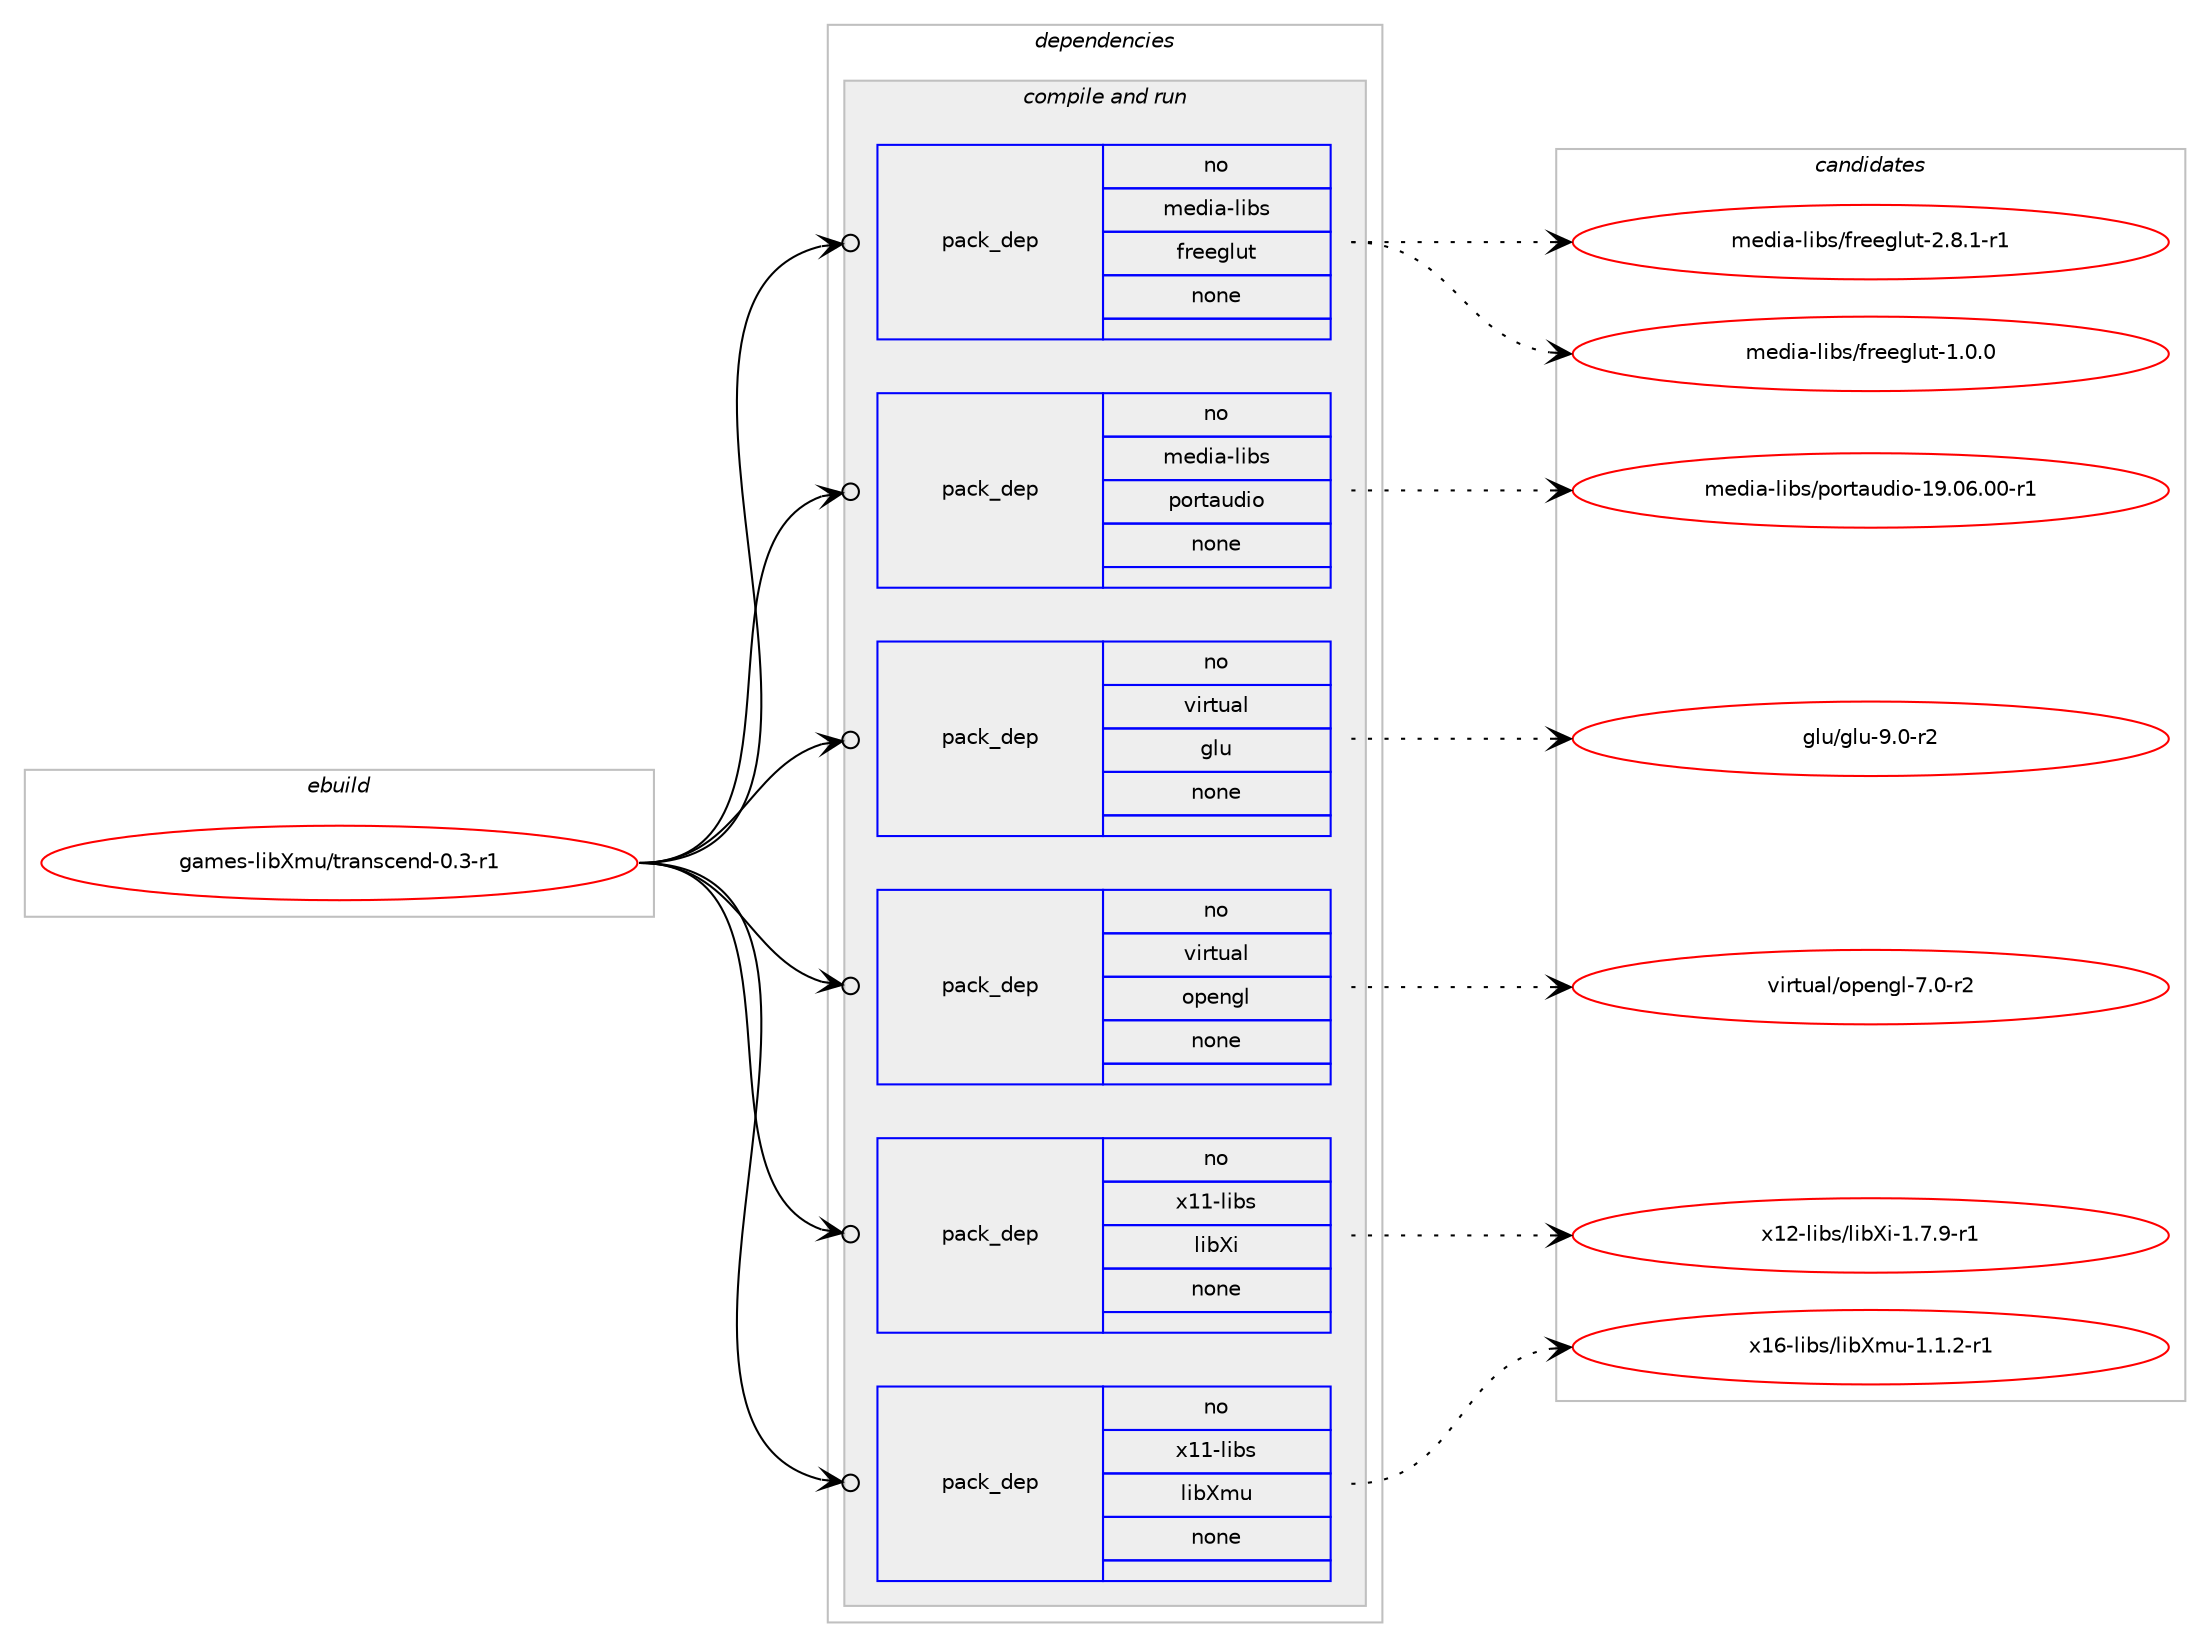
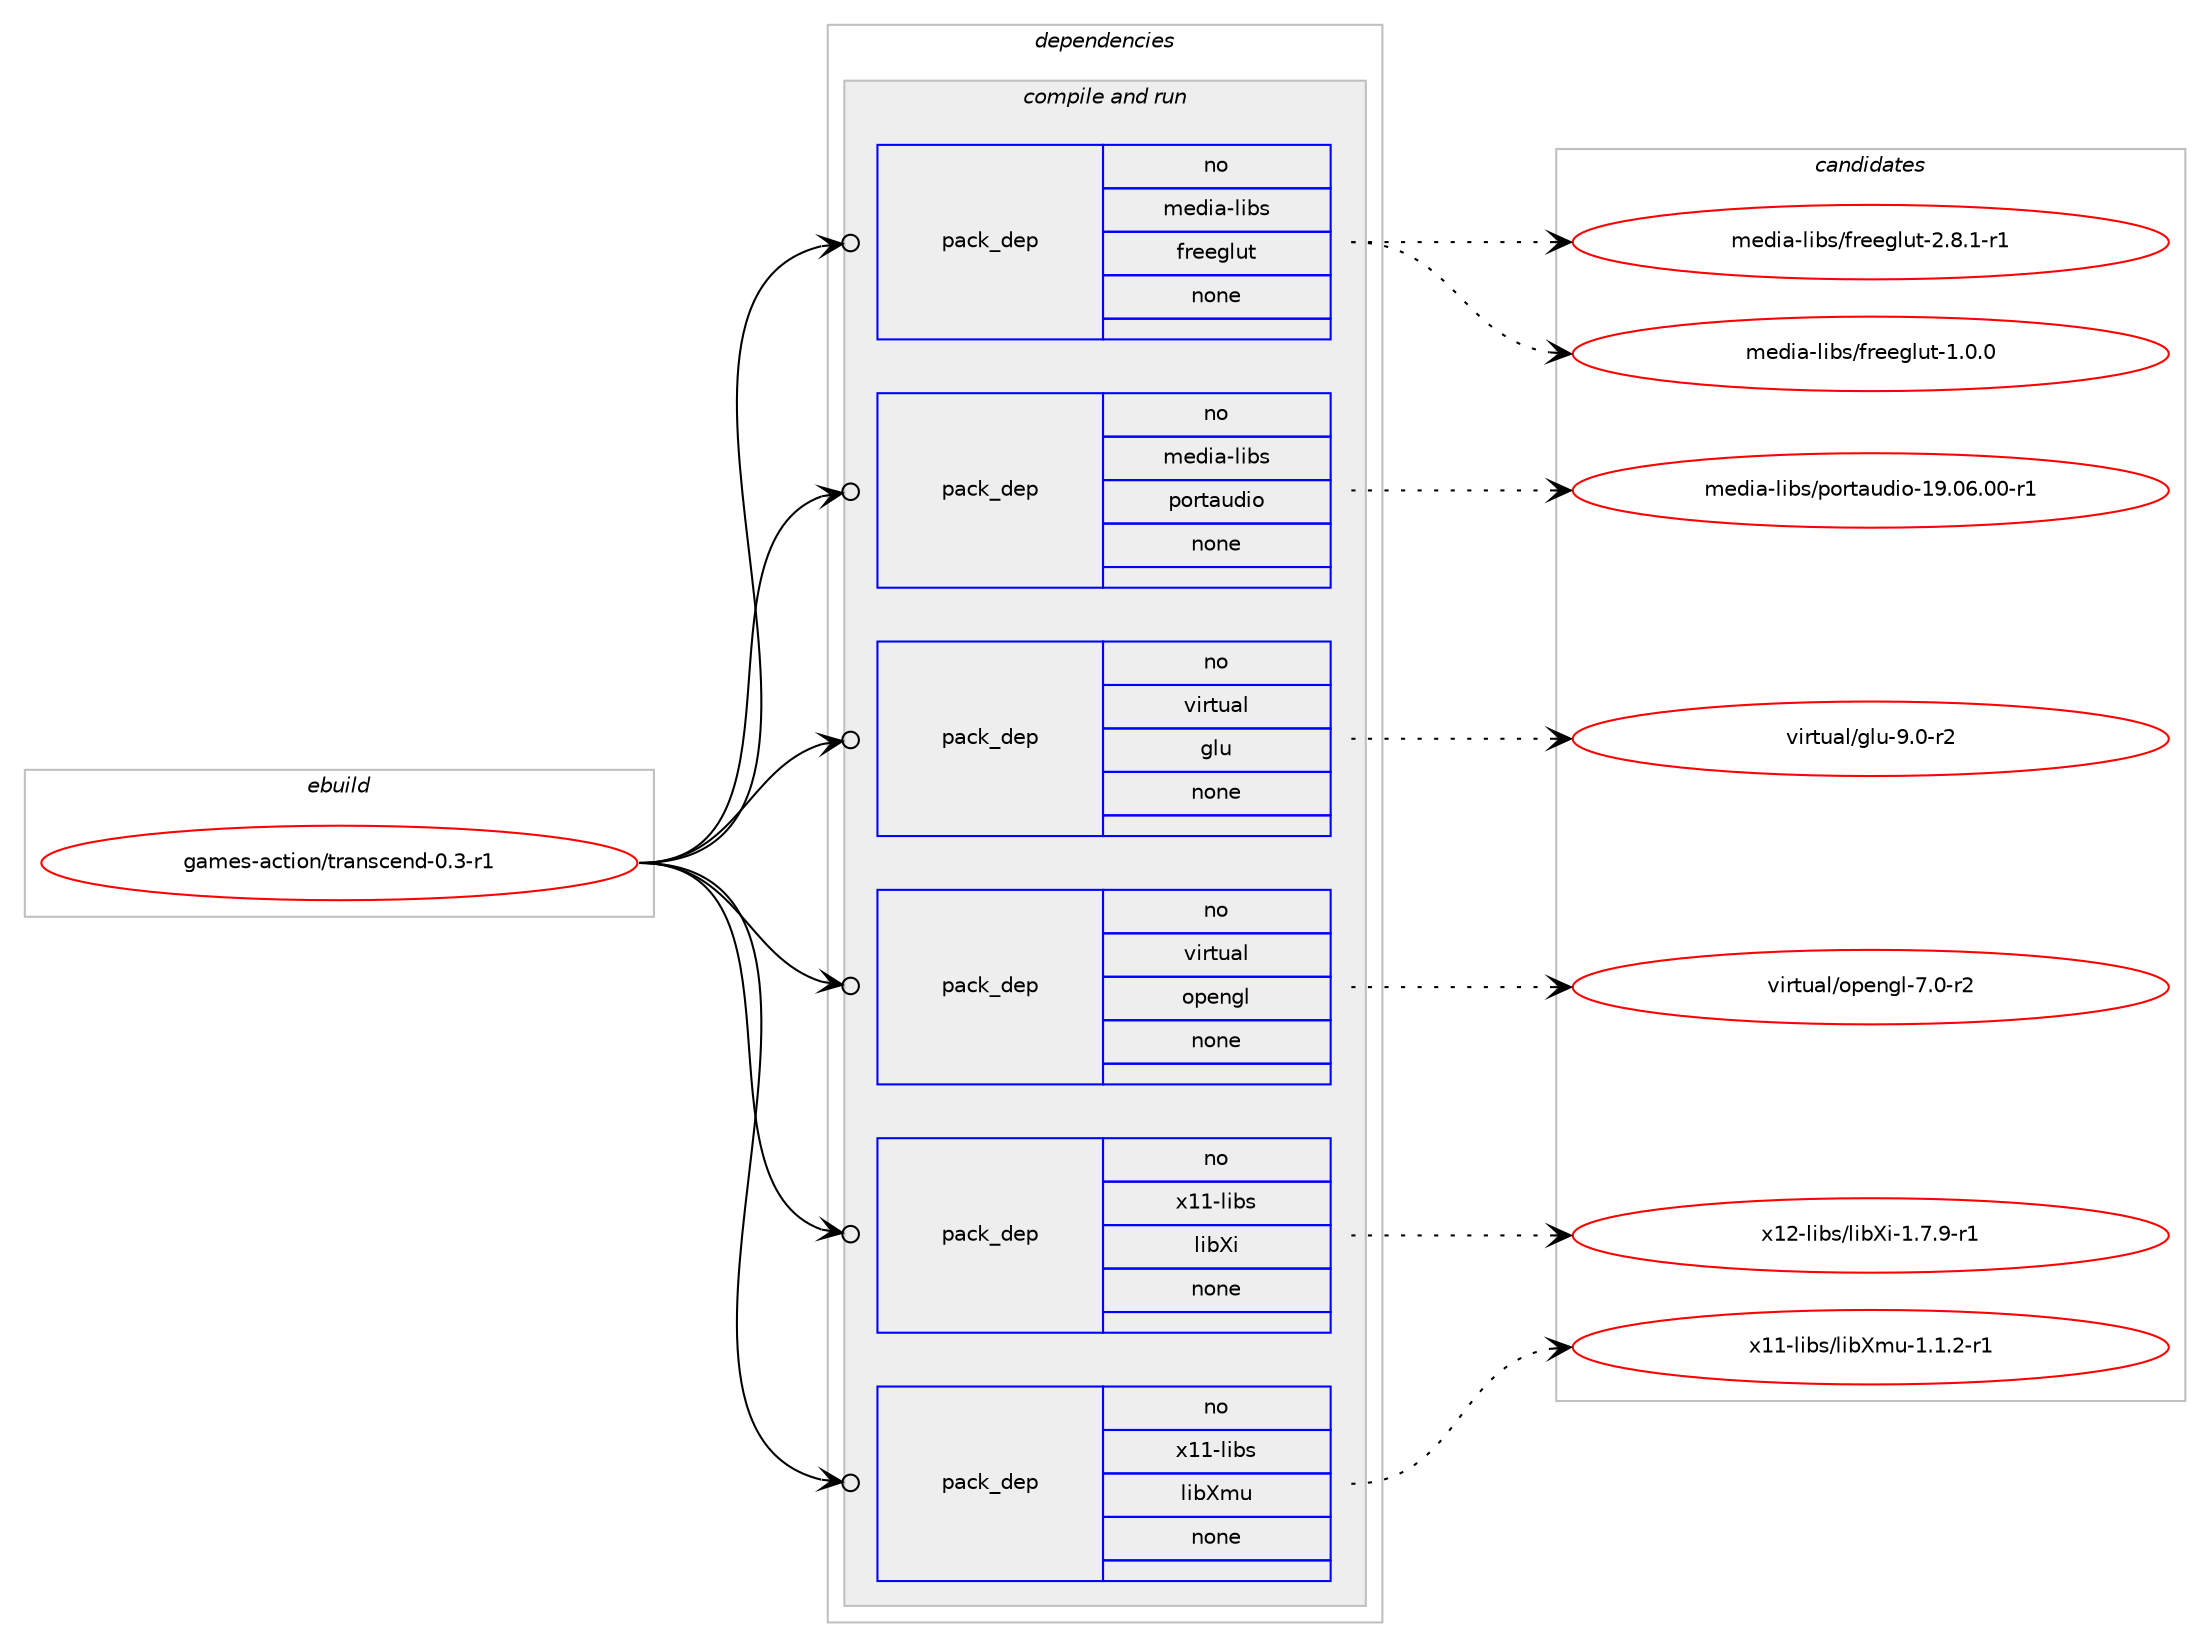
node "glu/glu-9.0-r2": label "glu/glu-9.0-r2" -> "virtual/glu-9.0-r2"
node "games-libXmu/transcend-0.3-r1": label "games-libXmu/transcend-0.3-r1" -> "games-action/transcend-0.3-r1"
node "x16-libs/libXmu-1.1.2-r1": label "x16-libs/libXmu-1.1.2-r1" -> "x11-libs/libXmu-1.1.2-r1"
